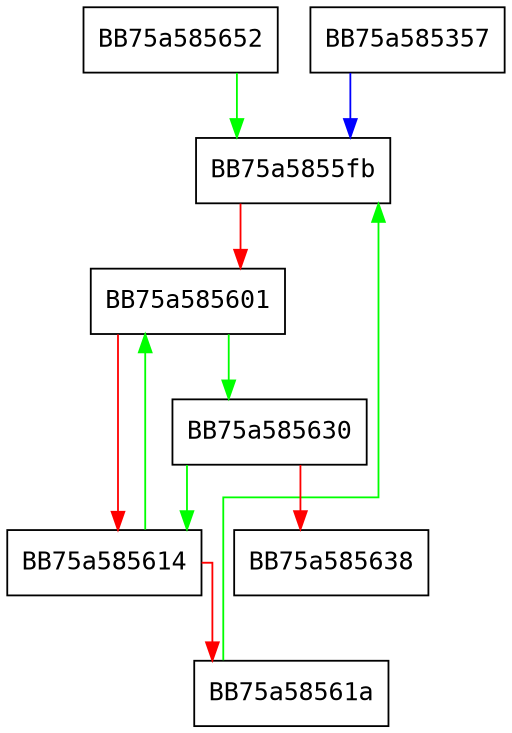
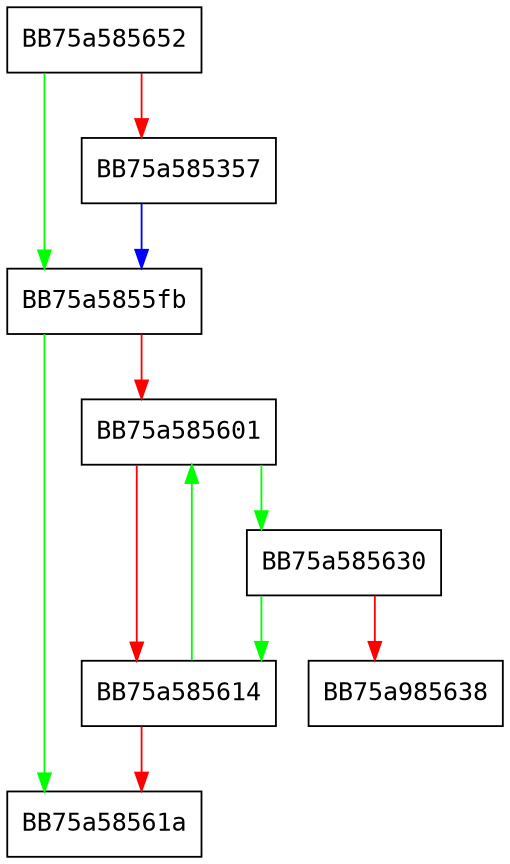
edge "BB75a585652" -> "BB75a585357": added
edge "BB75a58561a" -> "BB75a5855fb": reversed
node "BB75a585638": label "BB75a585638" -> "BB75a985638"
